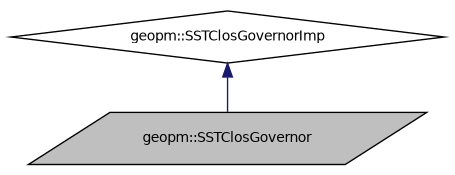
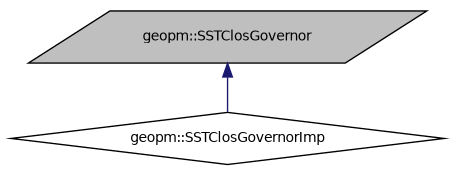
edge "geopm::SSTClosGovernor" -> "geopm::SSTClosGovernorImp": reversed
